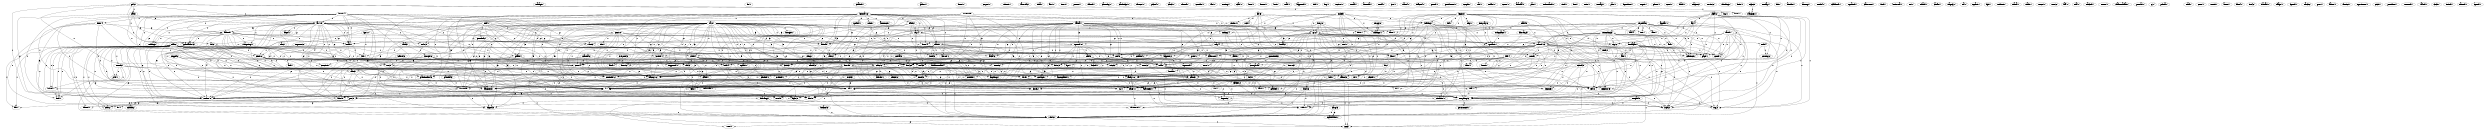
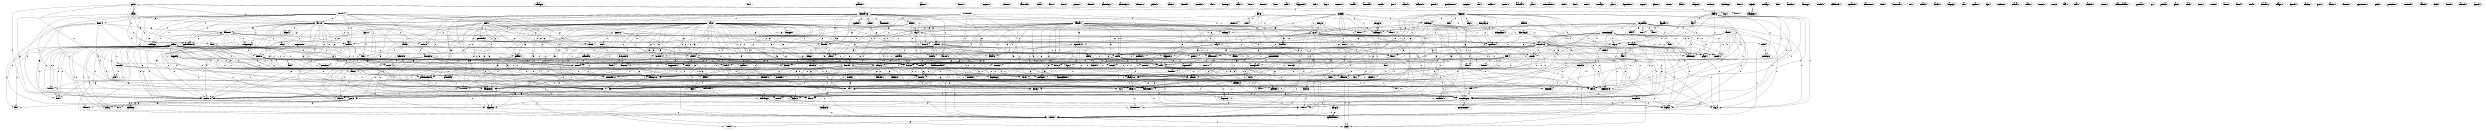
node "gave(1)": added
edge "kristina(13)" -> "son(1)": now "appears(1)" -> "son(1)"
edge "loudspeaker(1)" -> "upstairs(1)": now "heard(5)" -> "upstairs(1)"
edge "grandfather(3)" -> "grandmother(5)": added, label "2"
node "won(1)": removed
